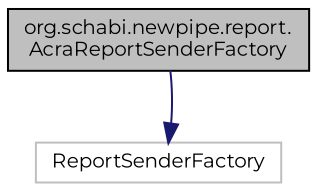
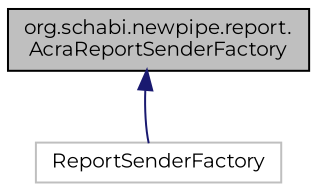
edge "org.schabi.newpipe.report. AcraReportSenderFactory" -> "ReportSenderFactory": reversed
